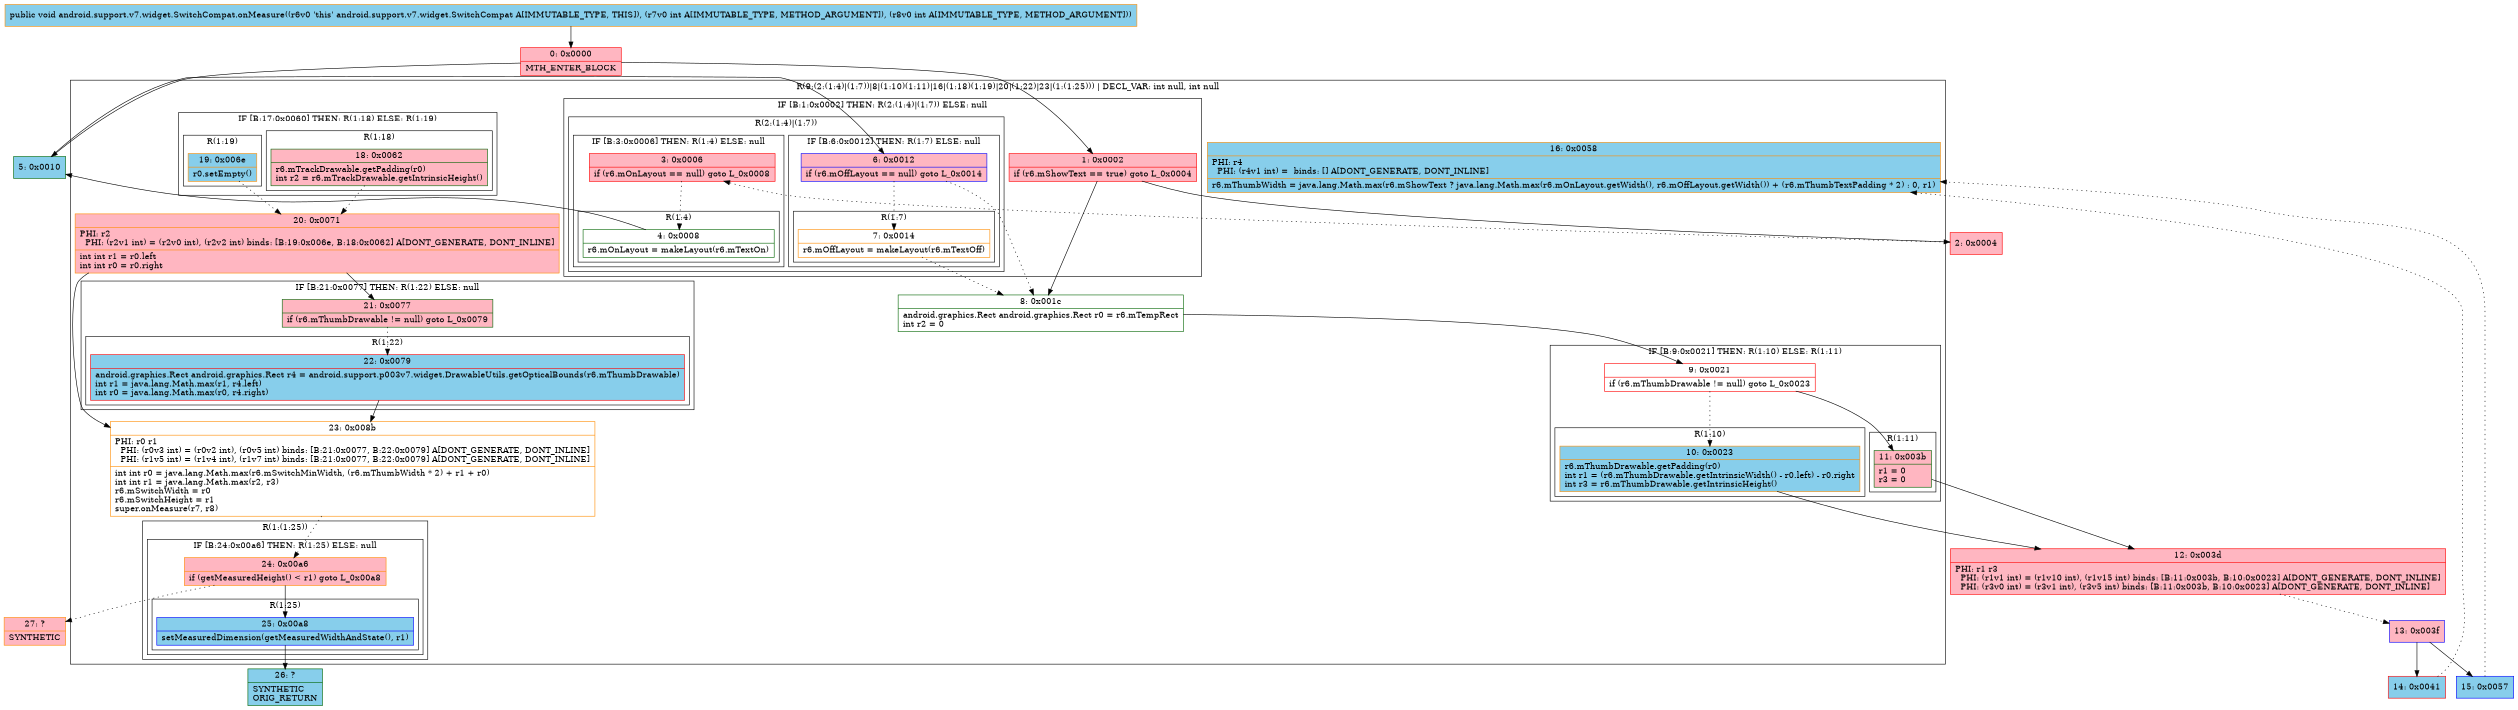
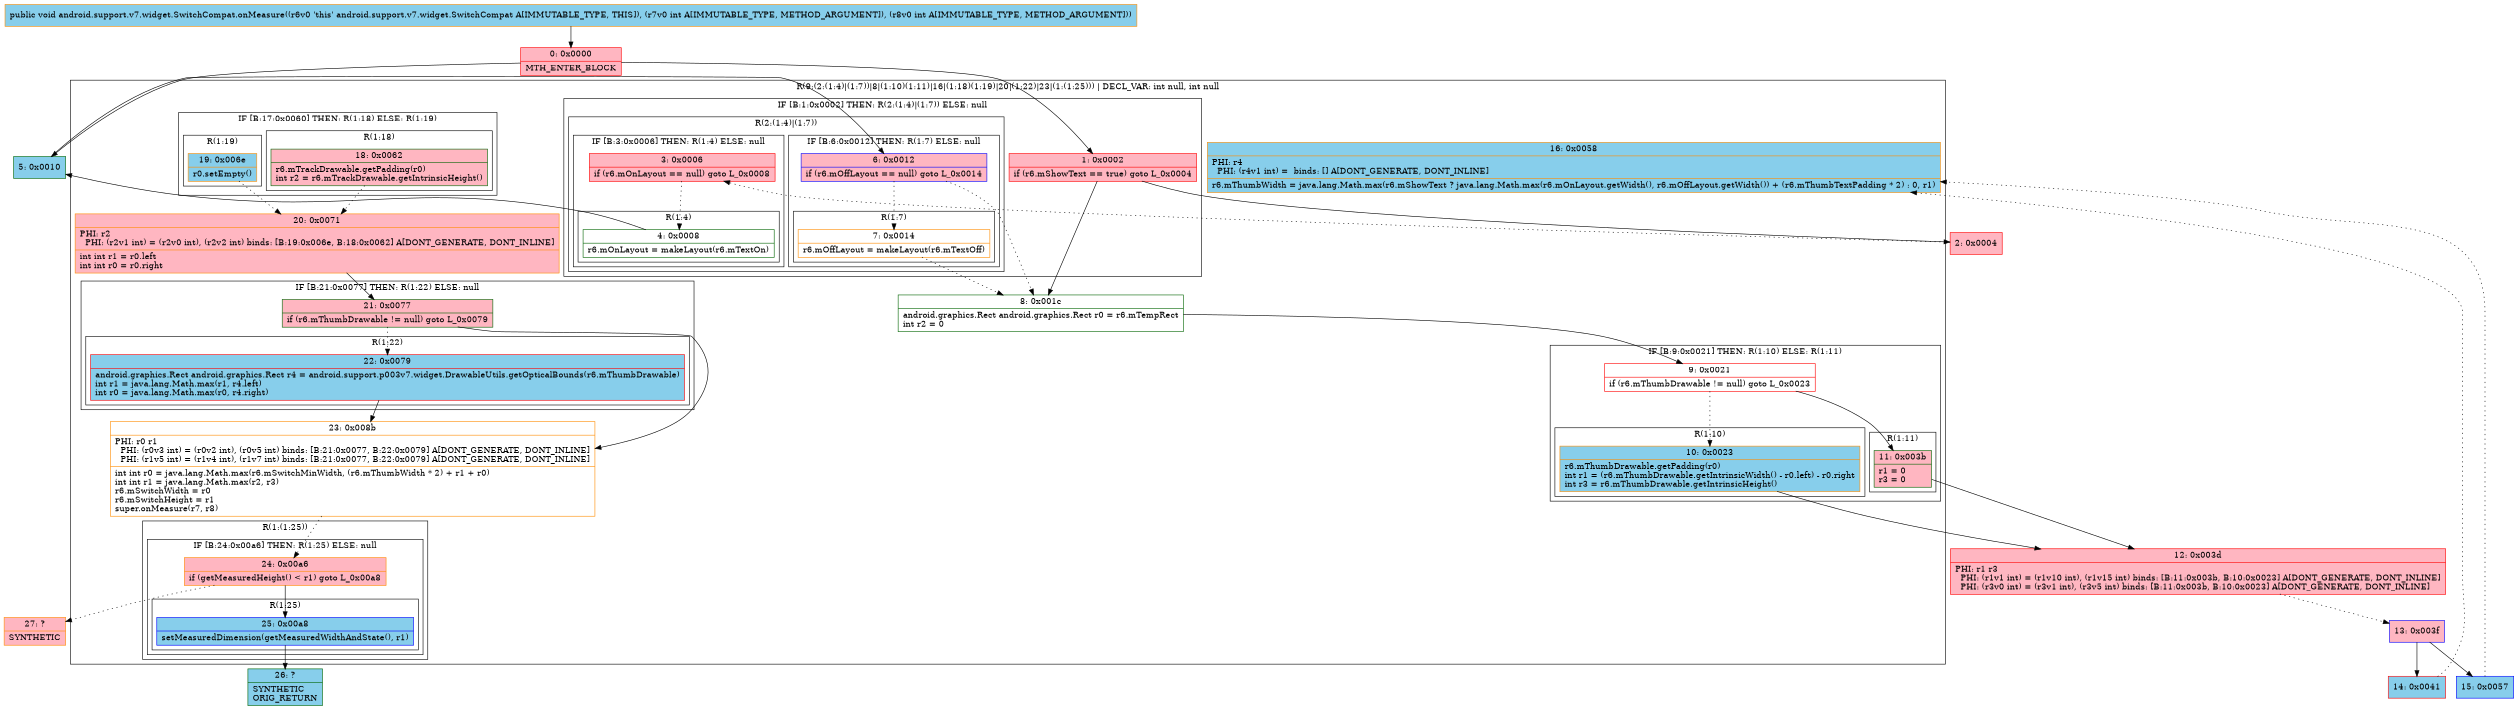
edge "20: 0x0071" -> "23: 0x008b": now "21: 0x0077" -> "23: 0x008b"
